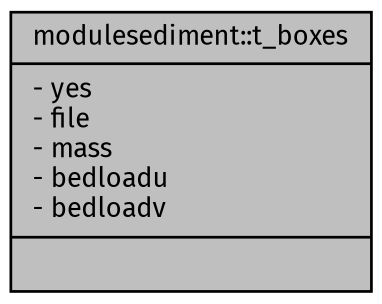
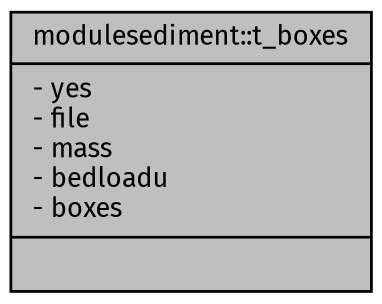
node "modulesediment::t_boxes": text "- bedloadv" -> "- boxes"
